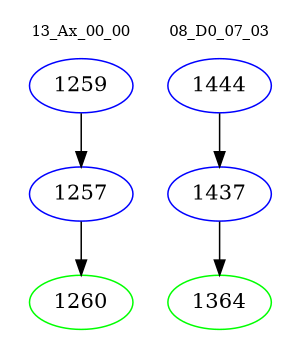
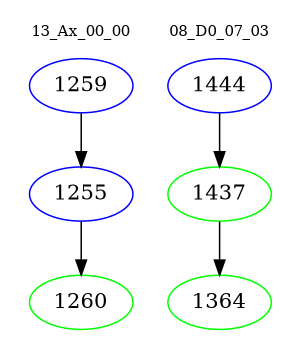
node "1257": label "1257" -> "1255"
node "1437": color blue -> green
